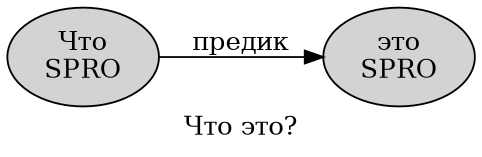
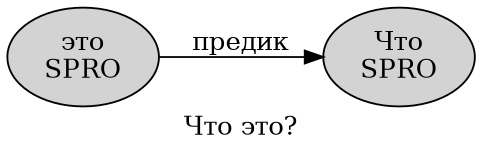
edge "Что SPRO" -> "это SPRO": reversed
